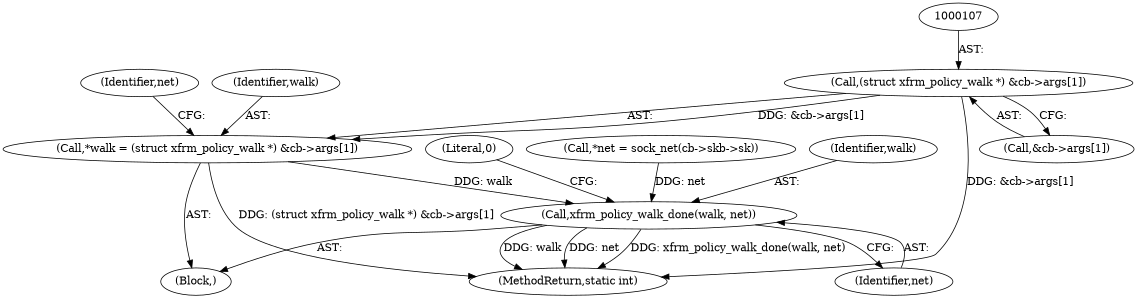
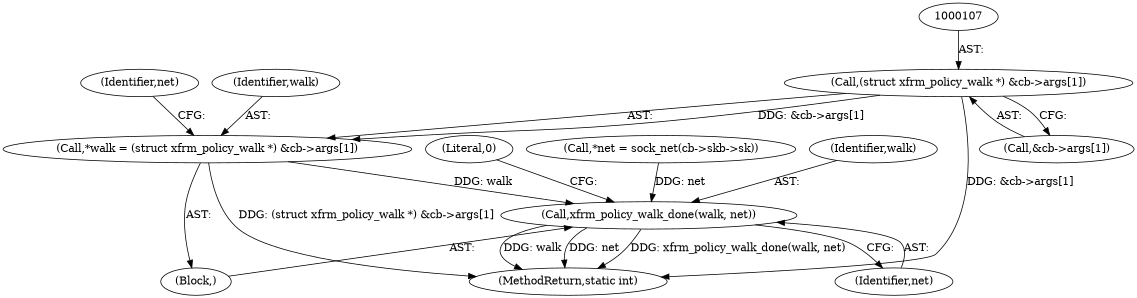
edge "(Call,xfrm_policy_walk_done(walk, net))" -> "(Block,)": reversed
